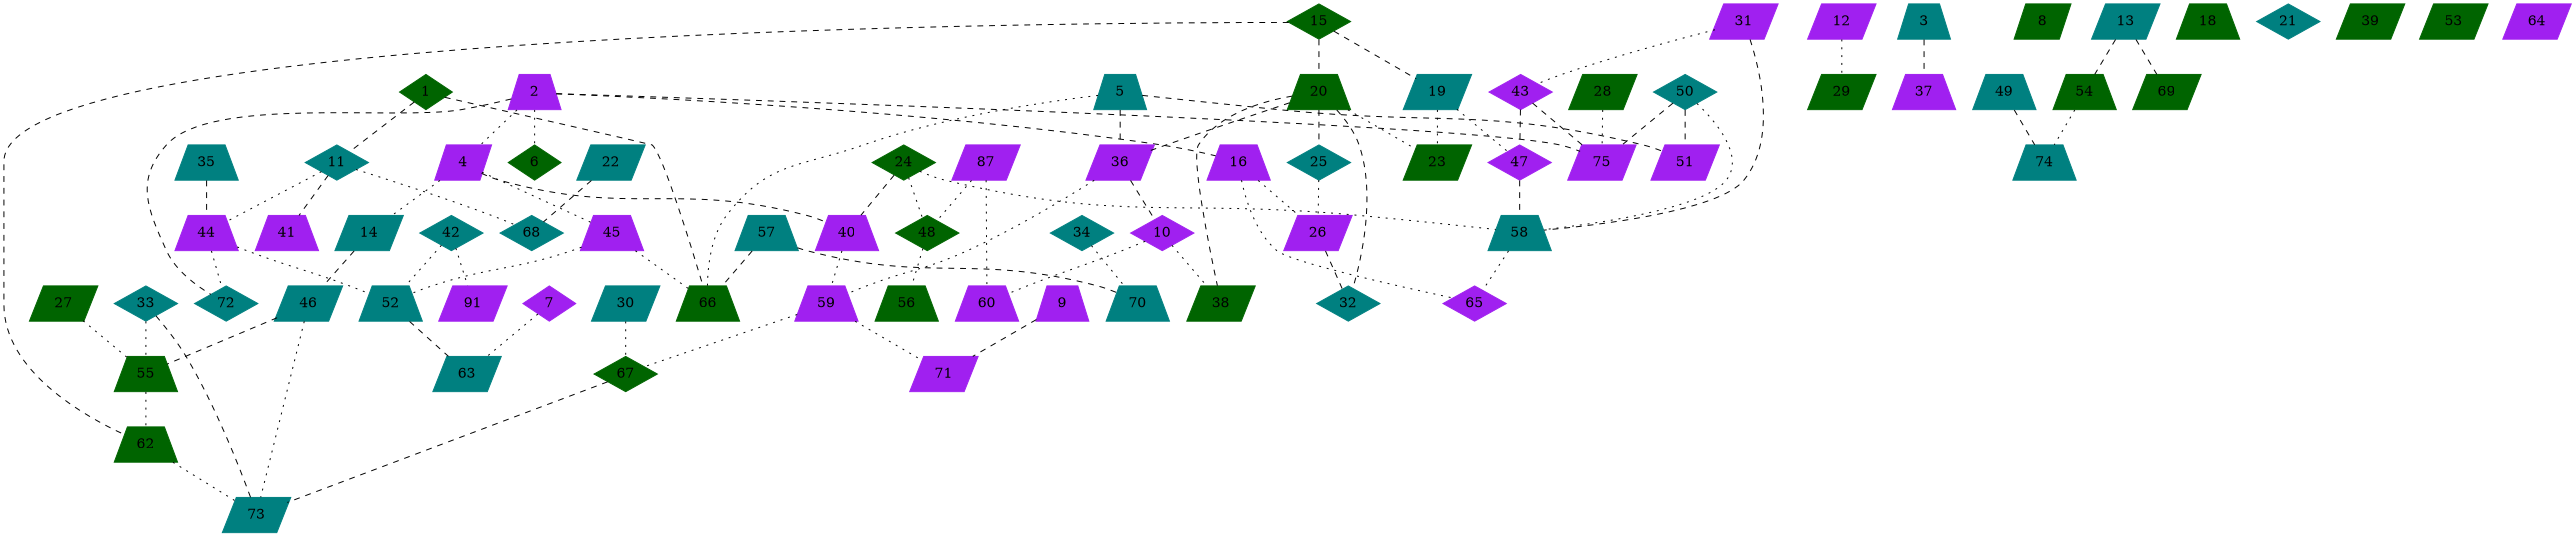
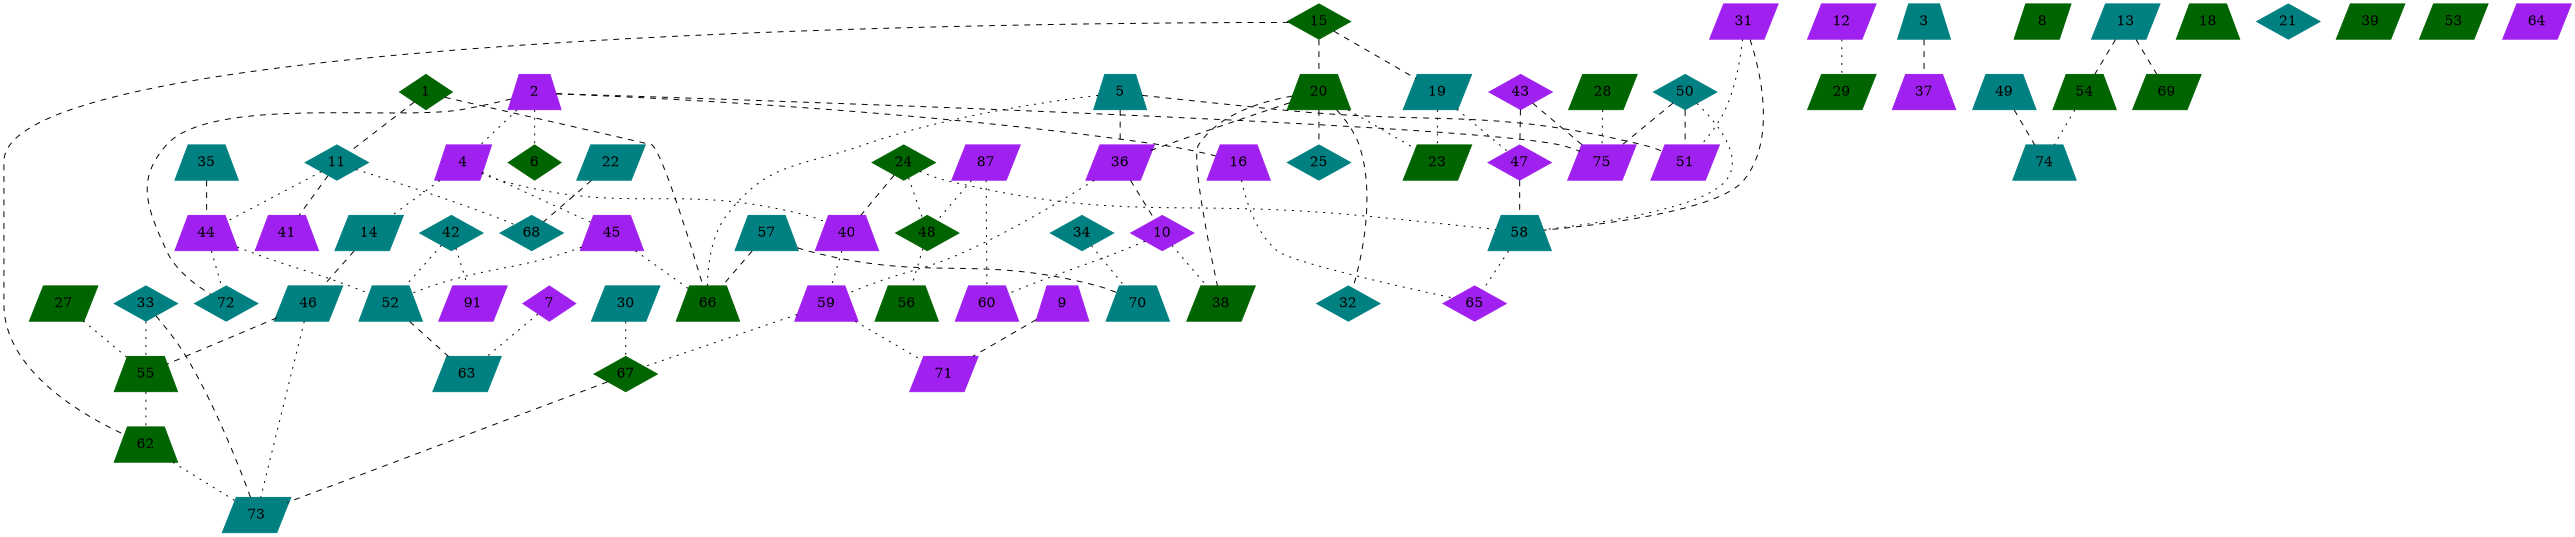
edge "31" -- "43": now "31" -- "51"
edge "4" -- "40": style dashed -> dotted
node "26": removed
